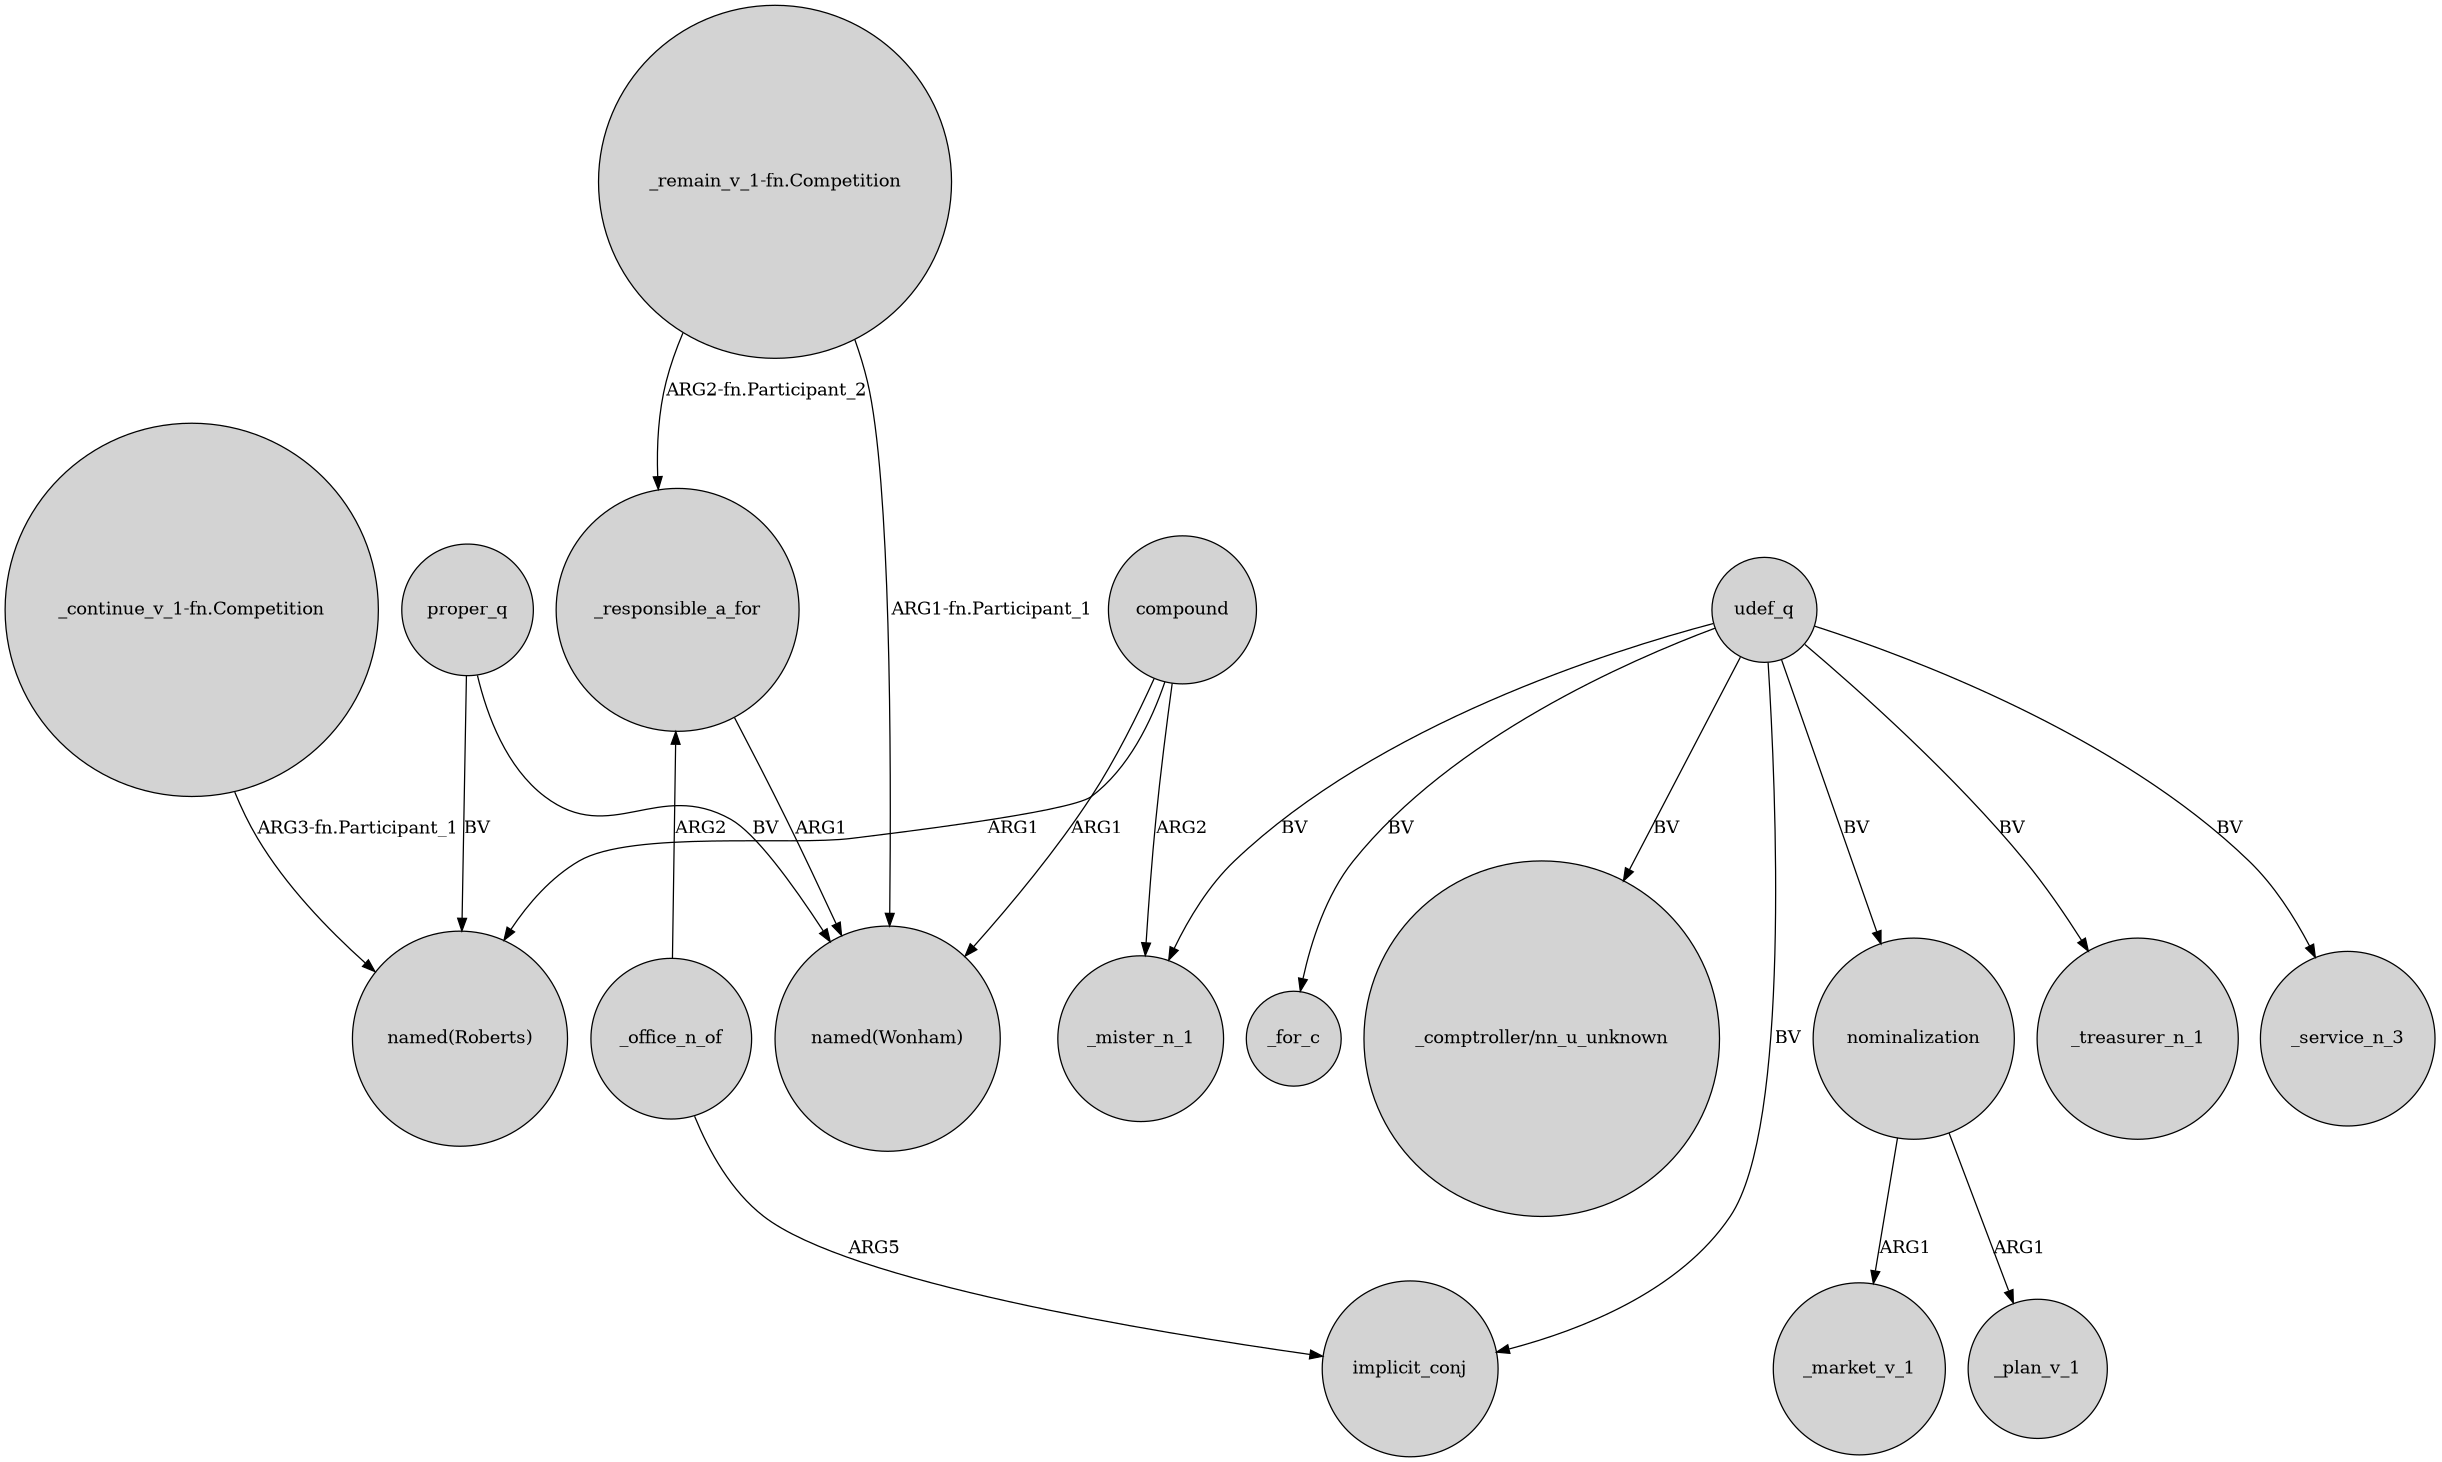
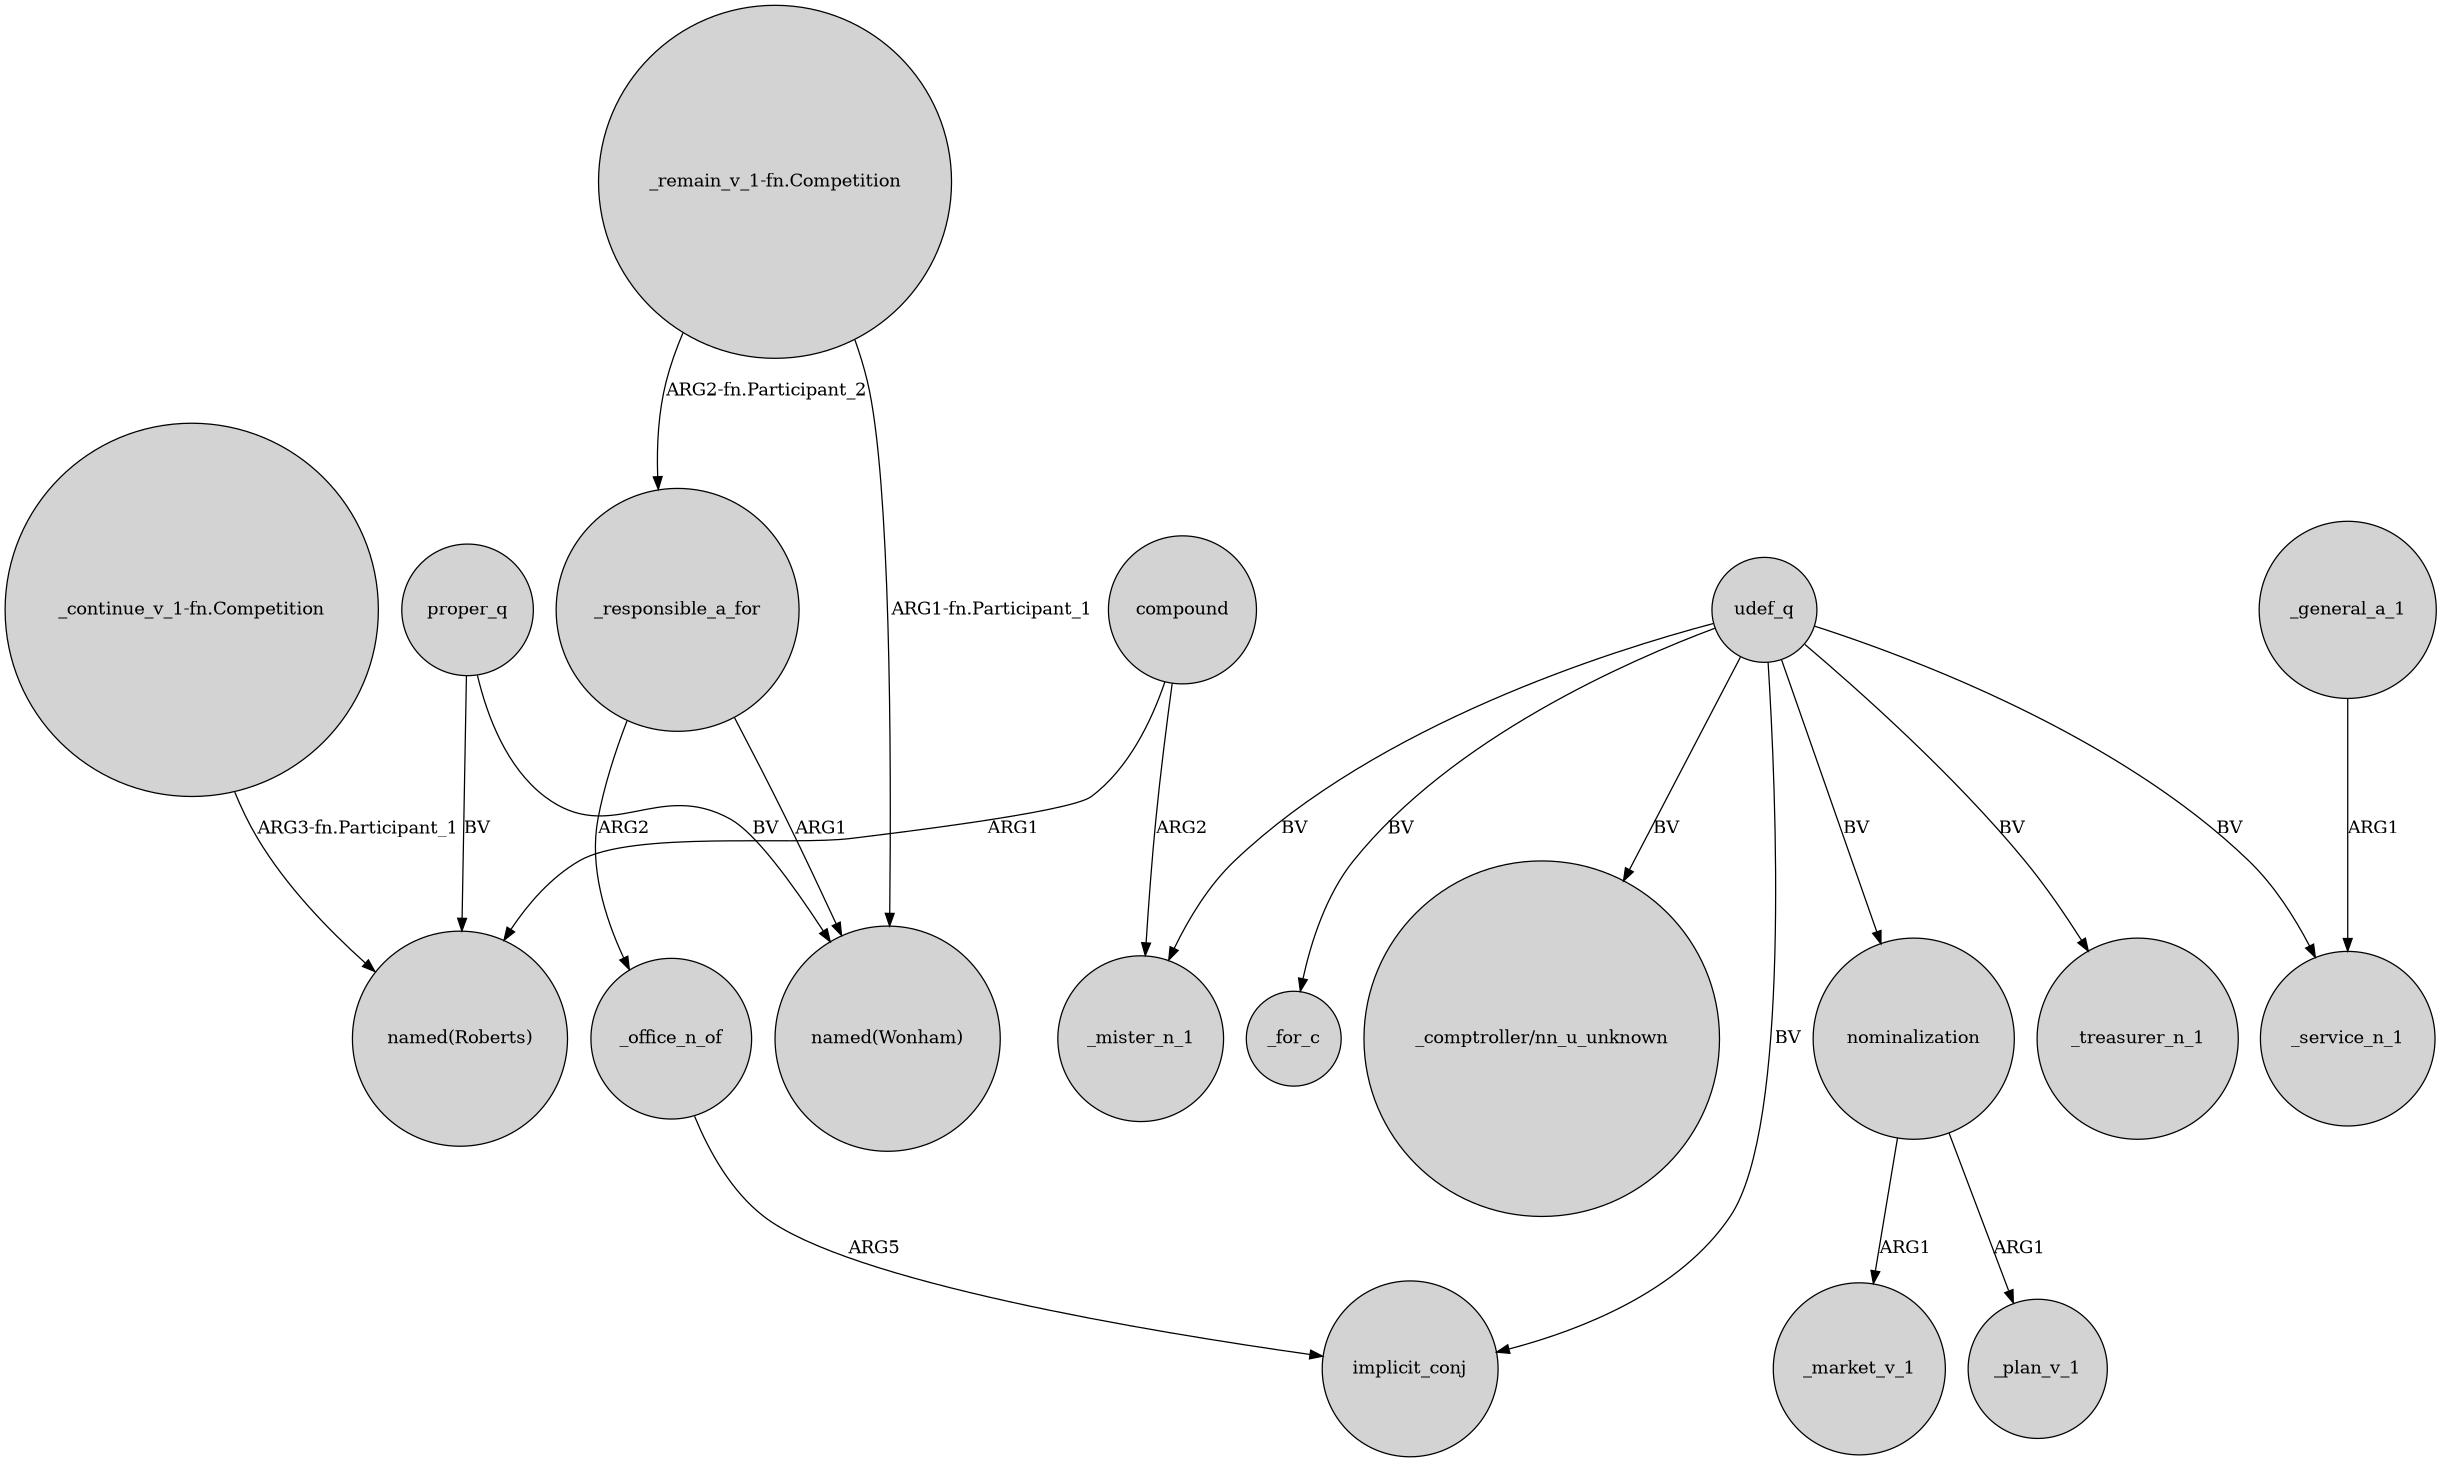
node "_general_a_1": added
edge "compound" -> "named(Wonham)": removed, label "ARG1"
edge "_office_n_of" -> "_responsible_a_for": reversed
node "_service_n_3": label "_service_n_3" -> "_service_n_1"
